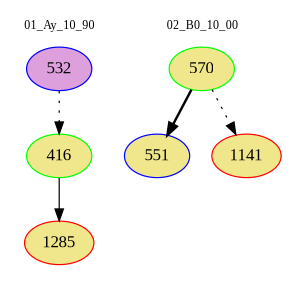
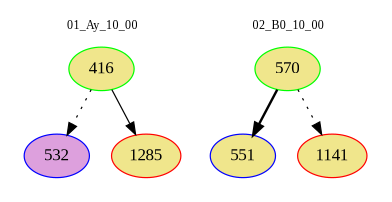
cluster "01_Ay_10_90": label "01_Ay_10_90" -> "01_Ay_10_00"
edge "532" -> "416": reversed
